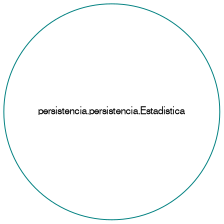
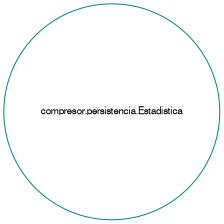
node "persistencia.persistencia.Estadistica": label "persistencia.persistencia.Estadistica" -> "compresor.persistencia.Estadistica"
